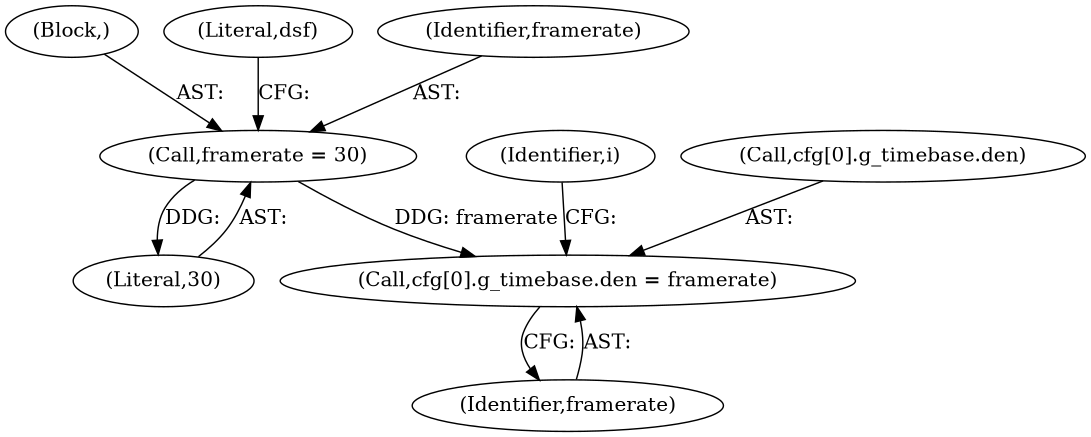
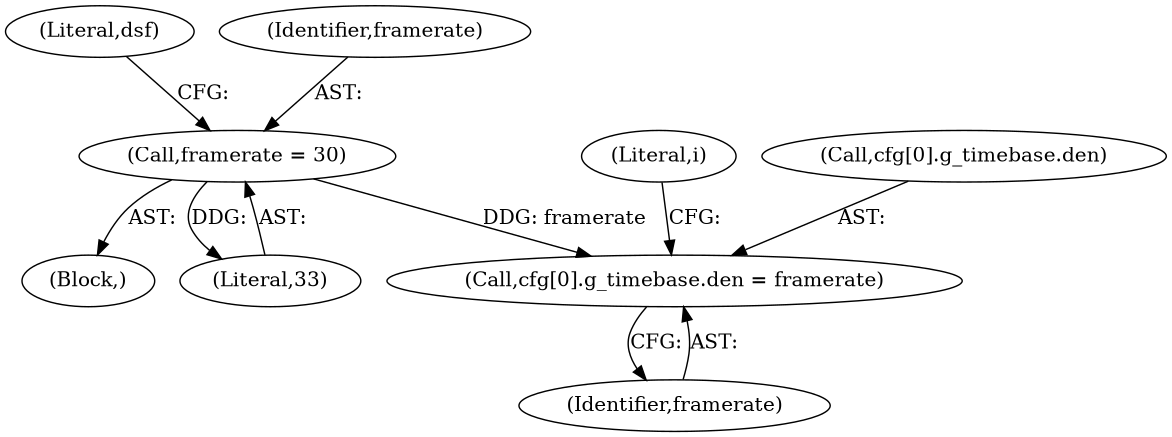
edge "(Block,)" -> "(Call,framerate = 30)": reversed
node "(Identifier,i)": label "(Identifier,i)" -> "(Literal,i)"
node "(Literal,30)": label "(Literal,30)" -> "(Literal,33)"
